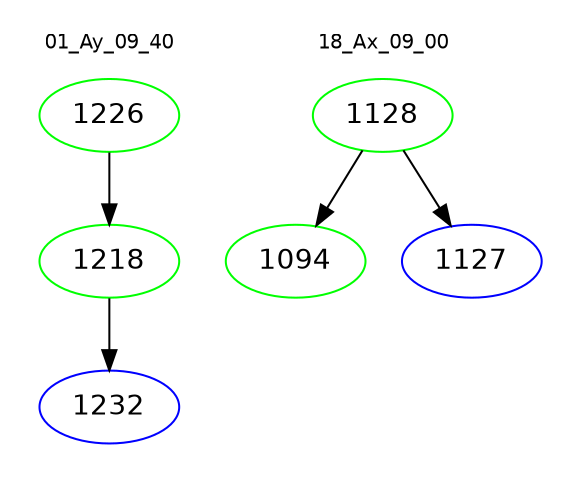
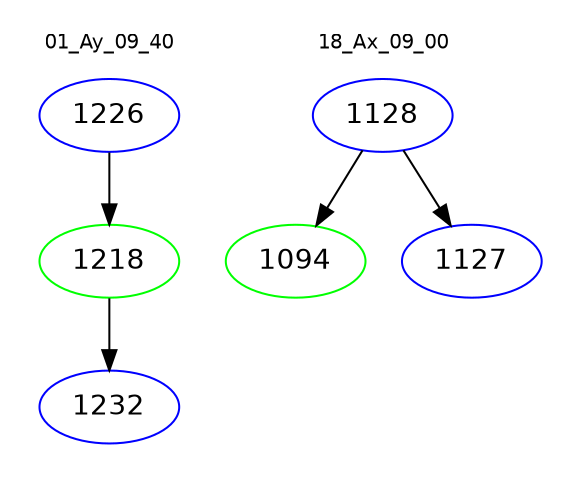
node "1226": color green -> blue
node "1128": color green -> blue
